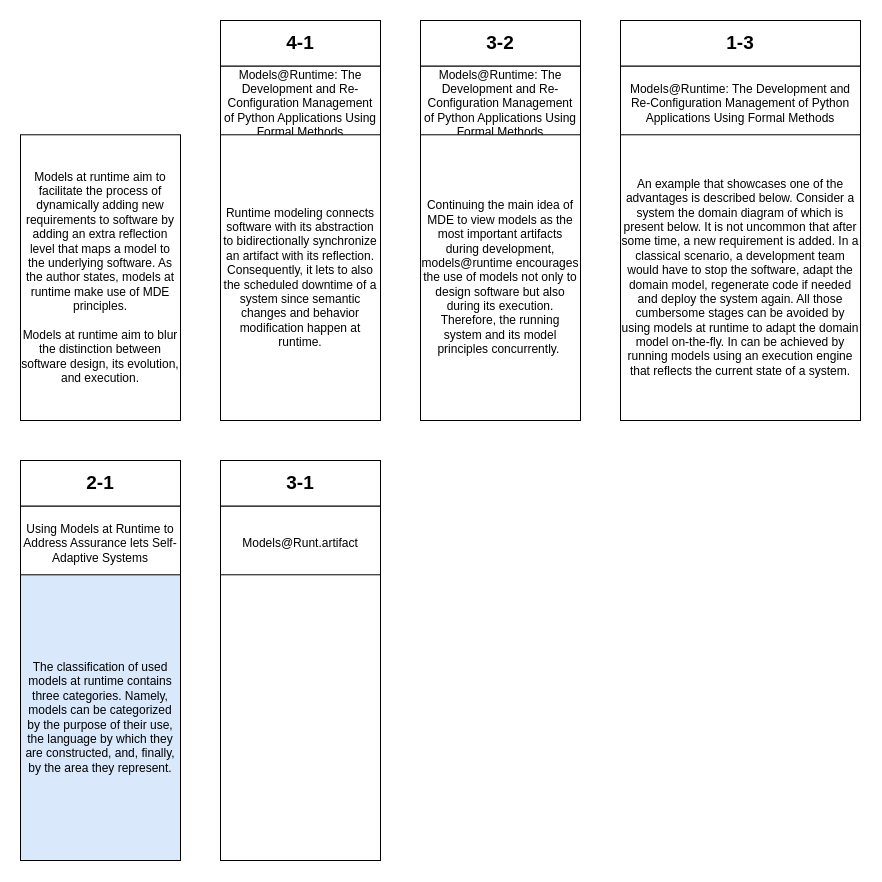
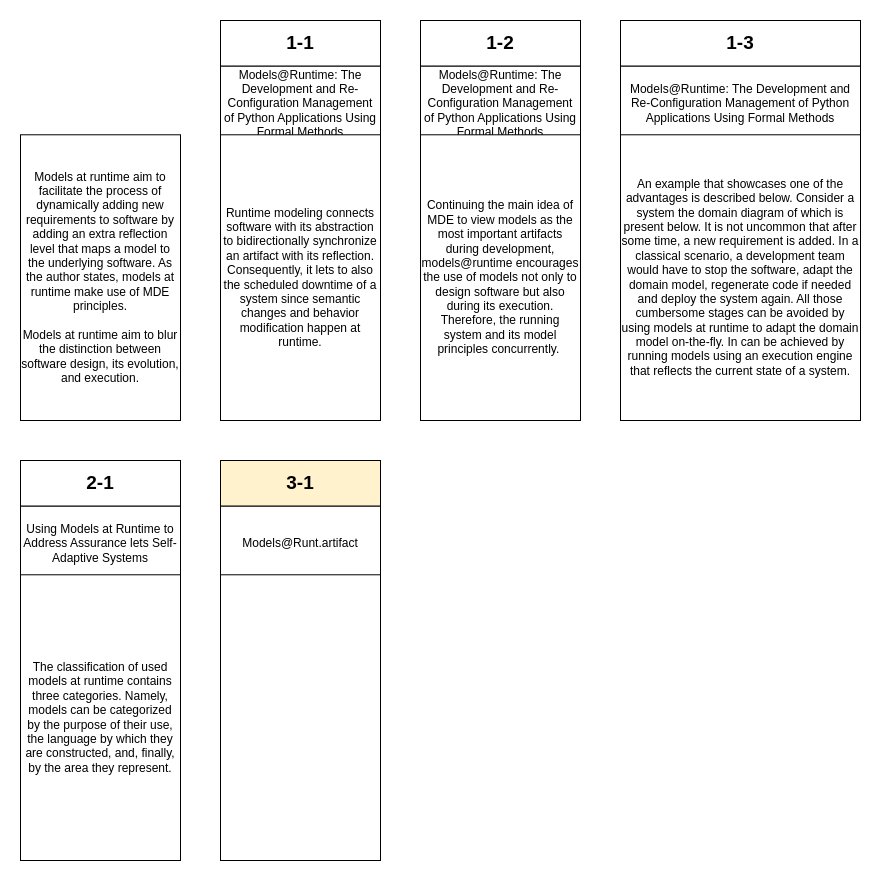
node "4-1": label "4-1" -> "1-1"
node "3-2": label "3-2" -> "1-2"
node "3-1": fillcolor #ffffff -> #fff2cc
node "The classification of used models at runtime contains three categories. Namely, models can be categorized by the purpose of their use, the language by which they are constructed, and, finally, by the area they represent.": fillcolor #dae8fc -> #ffffff
